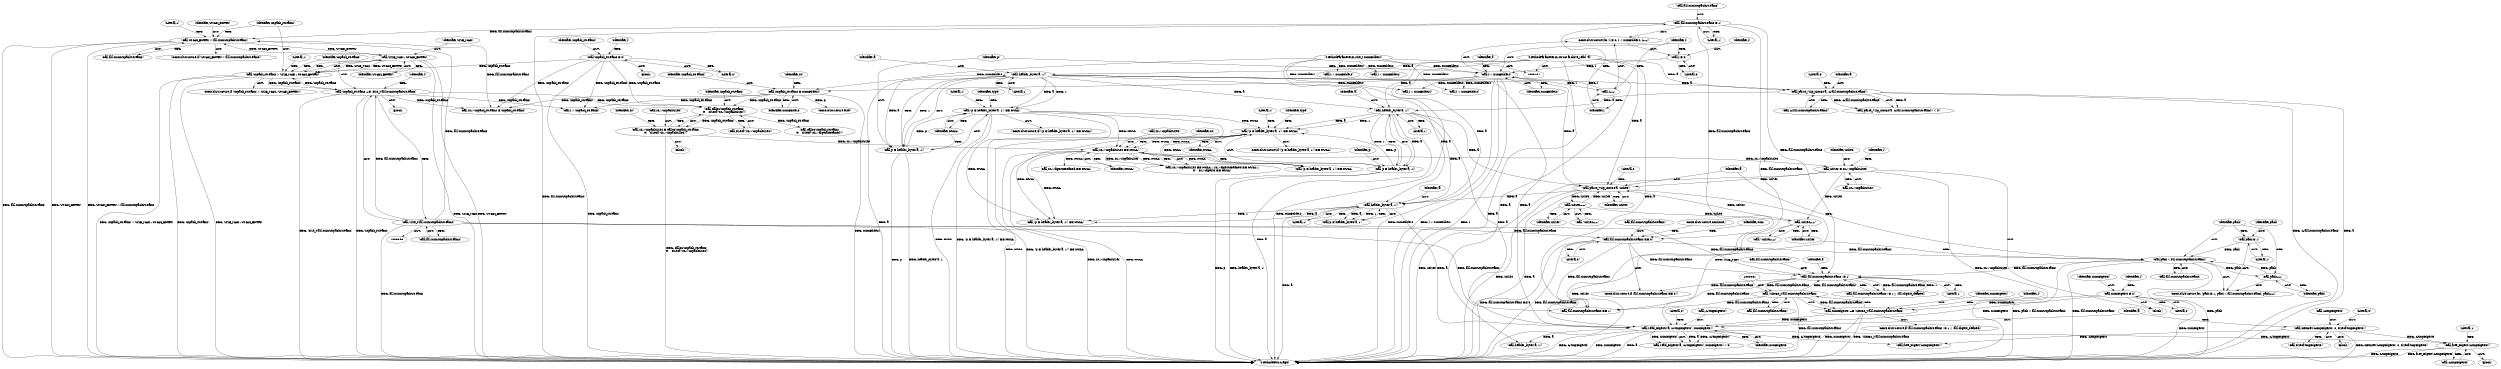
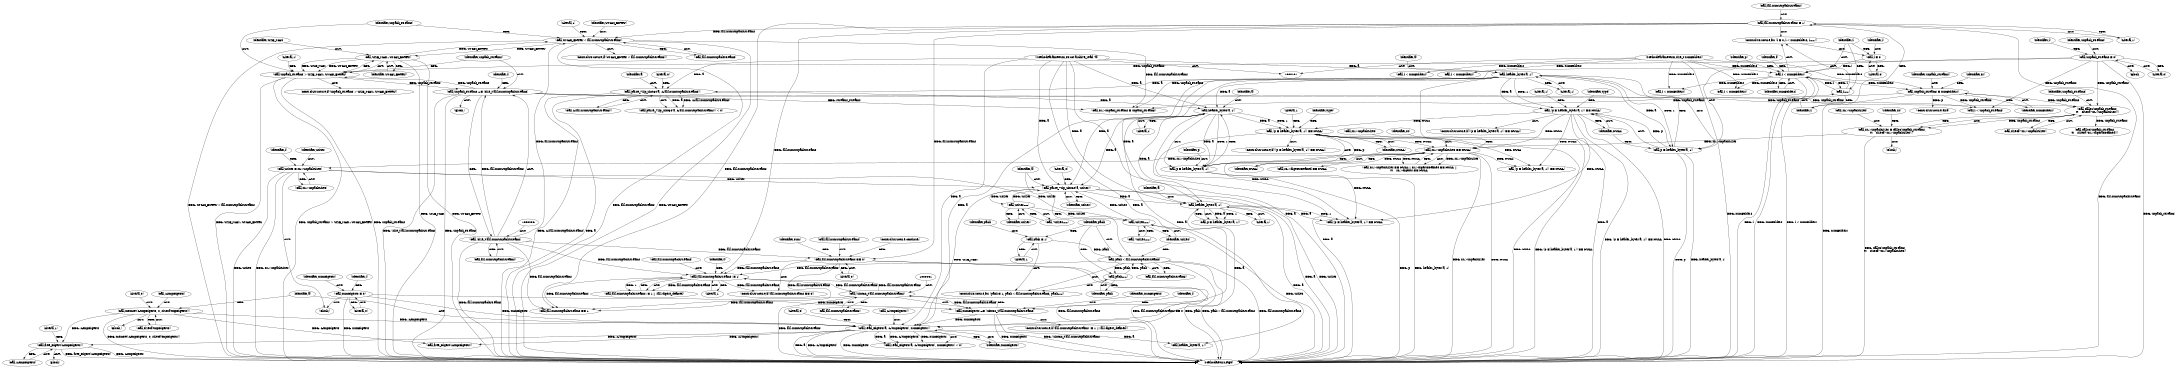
edge "(Call,unpack_streams += (size_t)f[i].numUnpackStreams)" -> "(Call,ss->unpack_streams = unpack_streams)": label "DDG: unpack_streams" -> "DDG: streams_streams"
edge "(Call,(size_t)f[i].numUnpackStreams)" -> "1000206": reversed
edge "(Call,f[i].numUnpackStreams == 0)" -> "(Call,pack < f[i].numUnpackStreams)": removed, label "DDG: f[i].numUnpackStreams"
edge "(Call,memset(&tmpDigests, 0, sizeof(tmpDigests)))" -> "(Call,read_Digests(a, &(tmpDigests), numDigests))": added, label "DDG: &tmpDigests"
